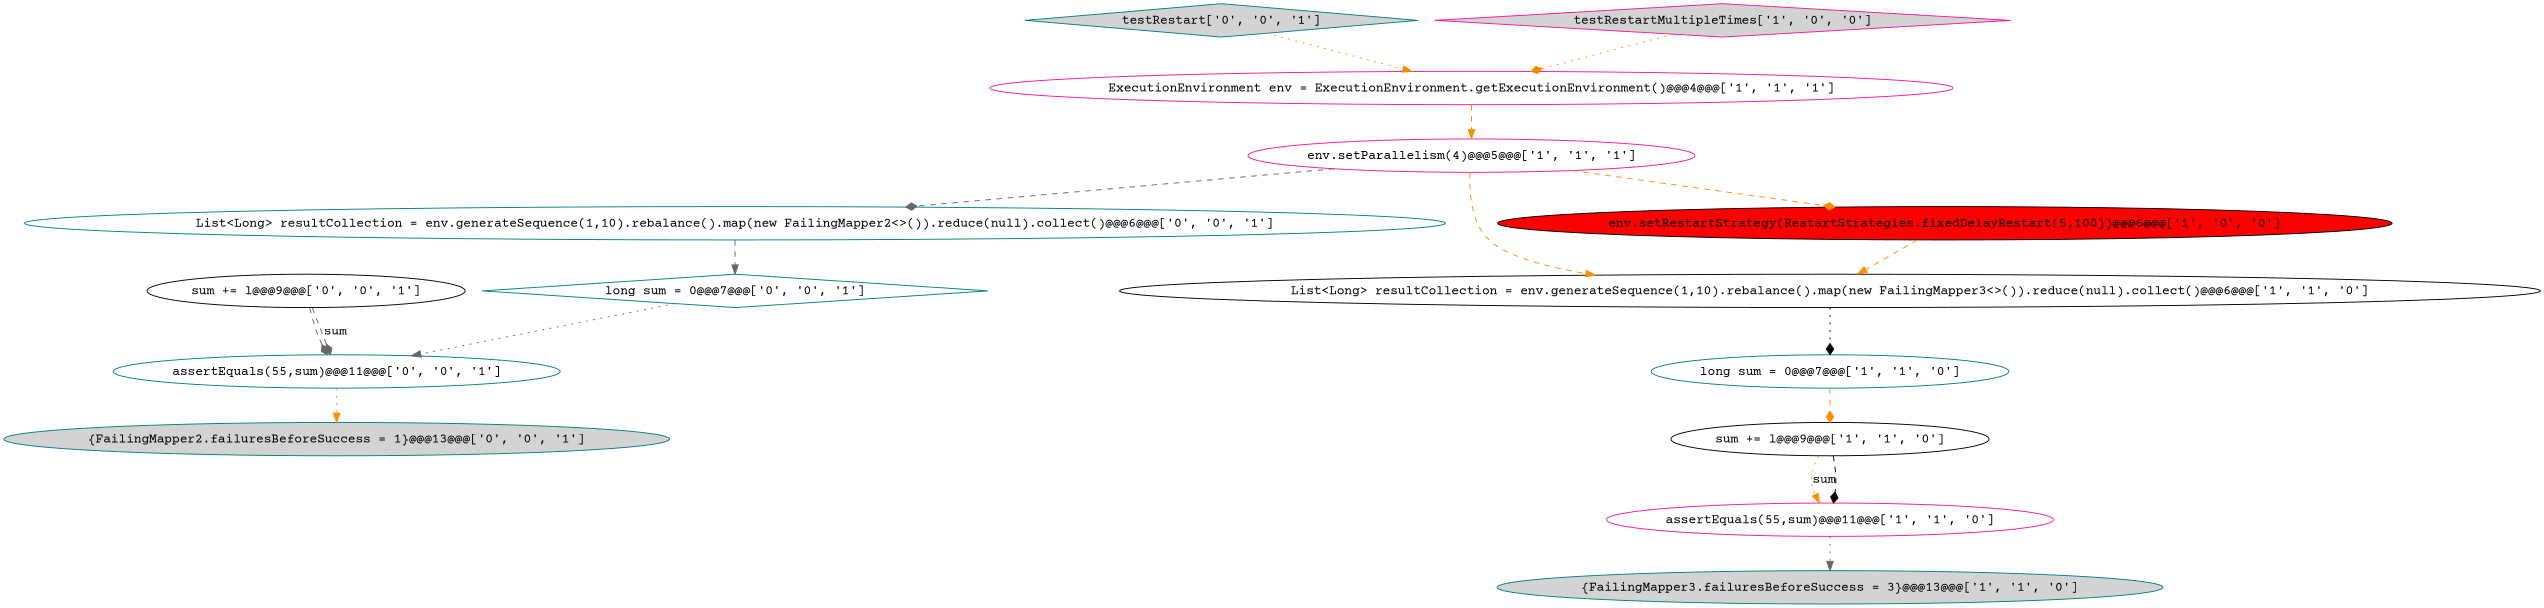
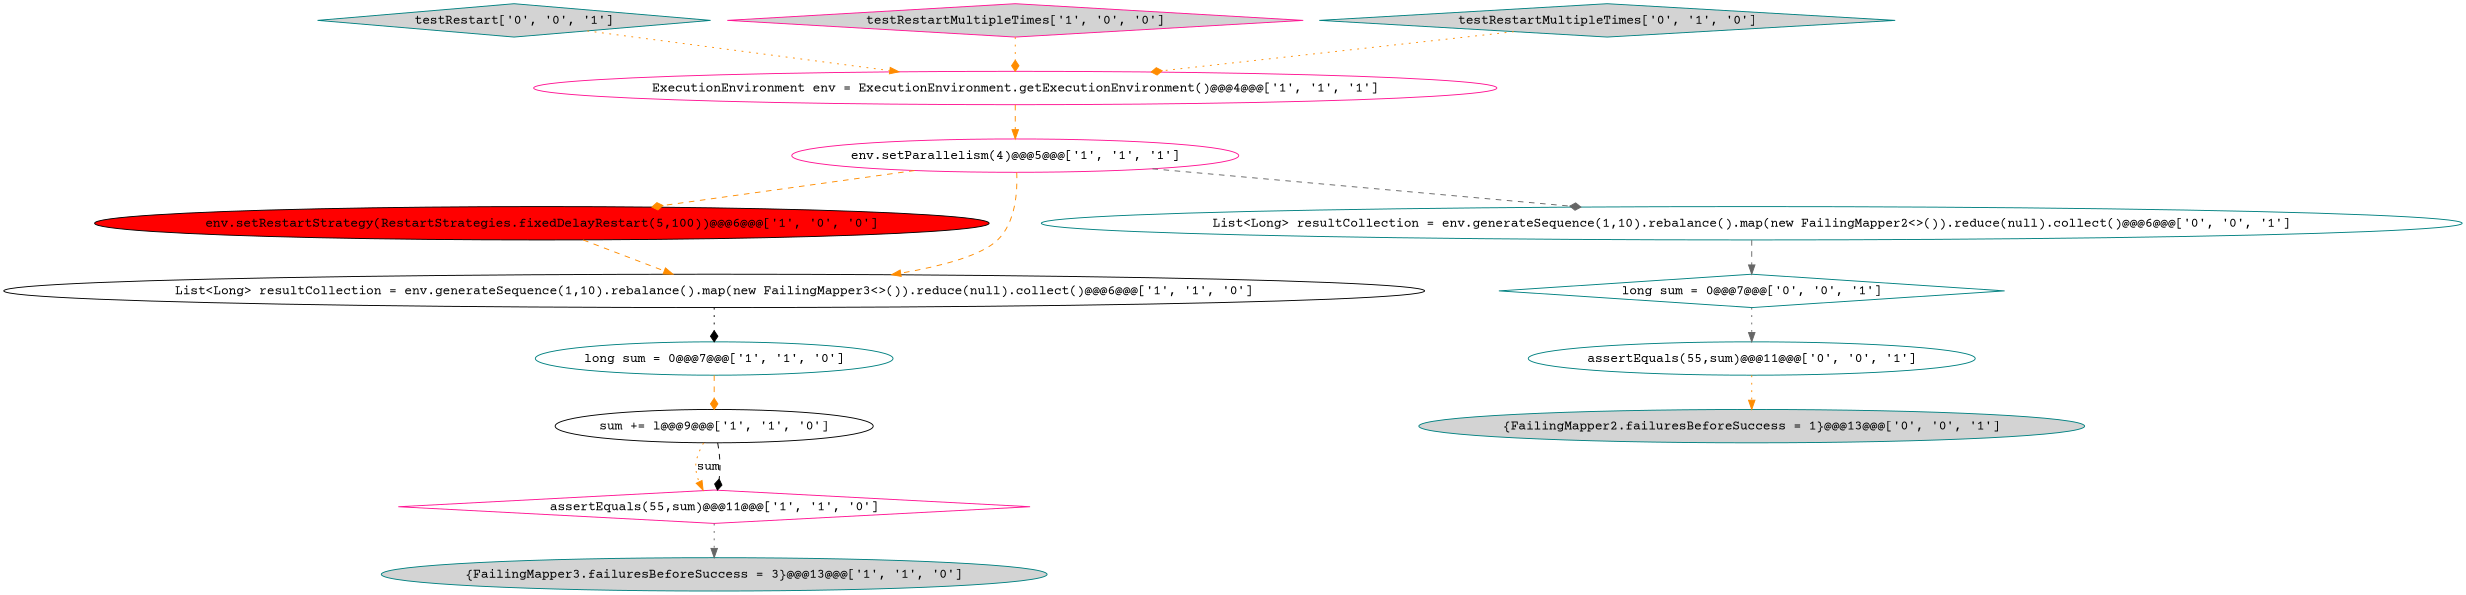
node "testRestartMultipleTimes['0', '1', '0']": added
node "sum += l@@@9@@@['0', '0', '1']": removed
node "assertEquals(55,sum)@@@11@@@['1', '1', '0']": shape ellipse -> diamond
